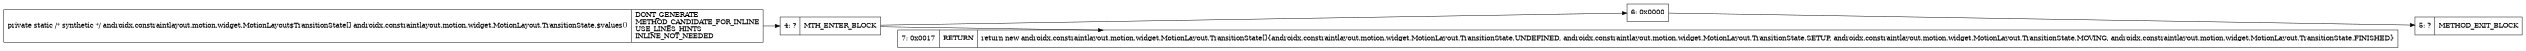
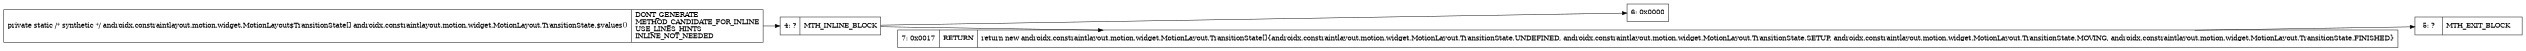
edge "6: 0x0000" -> "5: ?": now "7: 0x0017" -> "5: ?"
node "4: ?": text "MTH_ENTER_BLOCK" -> "MTH_INLINE_BLOCK"
node "5: ?": text "METHOD_EXIT_BLOCK" -> "MTH_EXIT_BLOCK"
